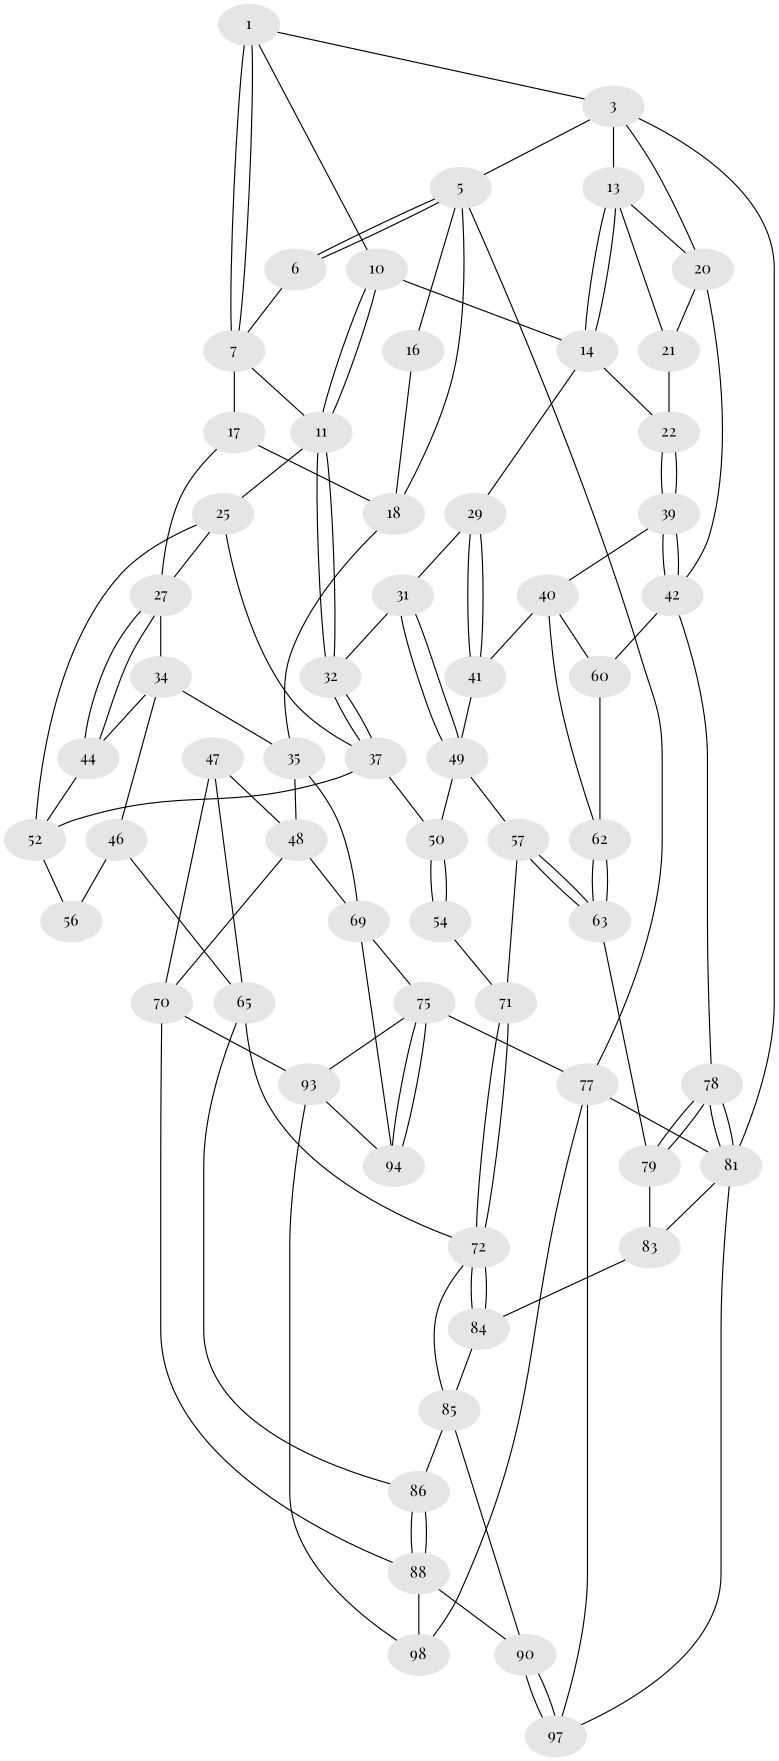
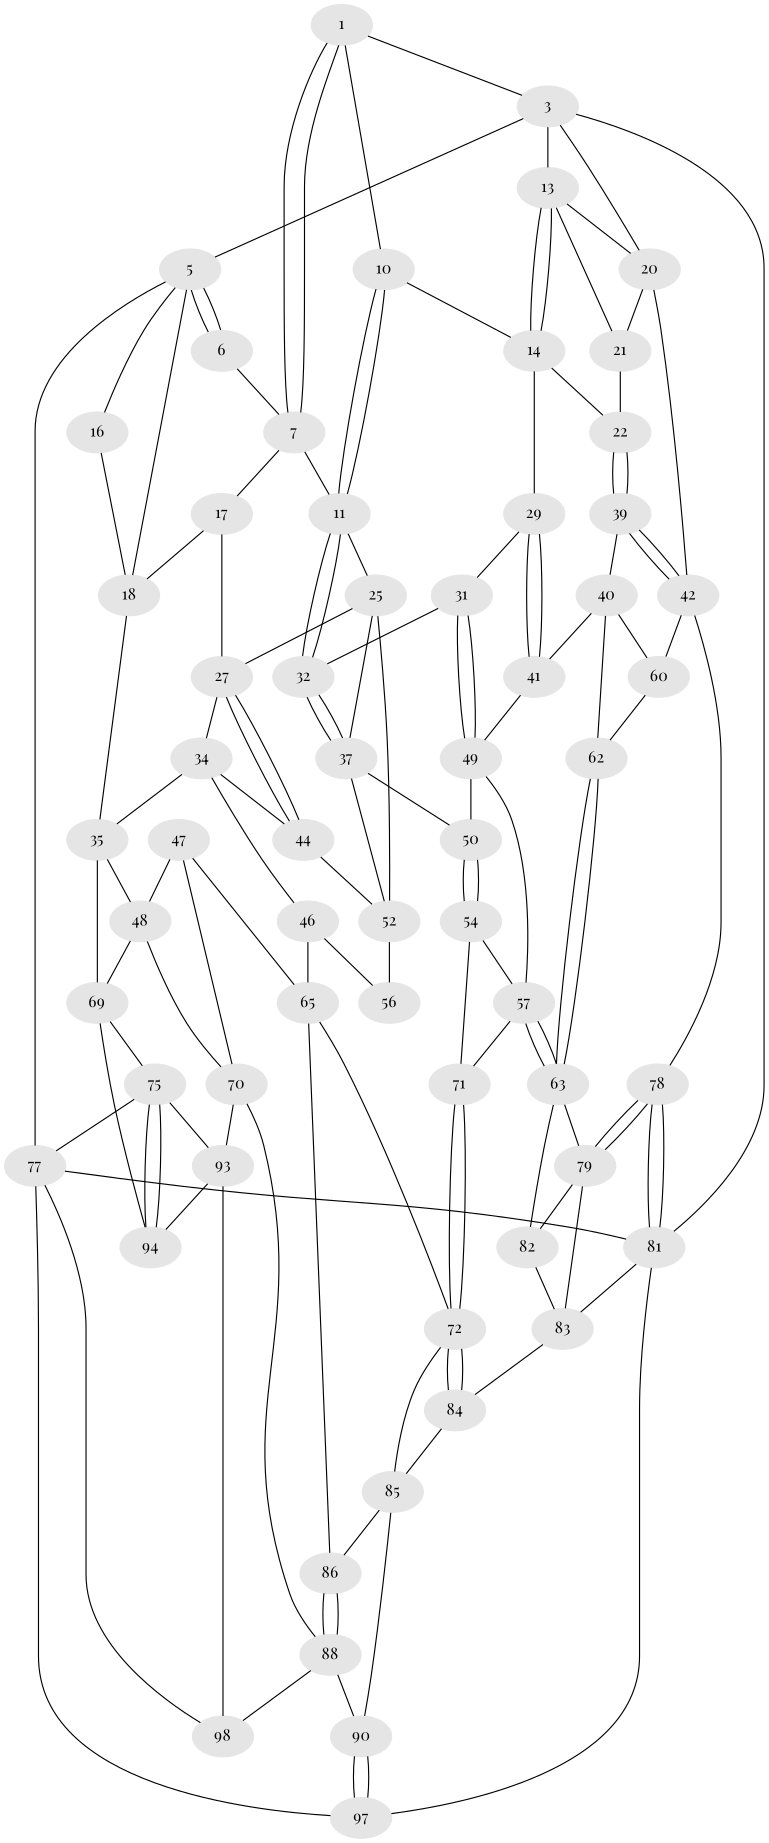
edge "54" -- "57": added
node "82": added
